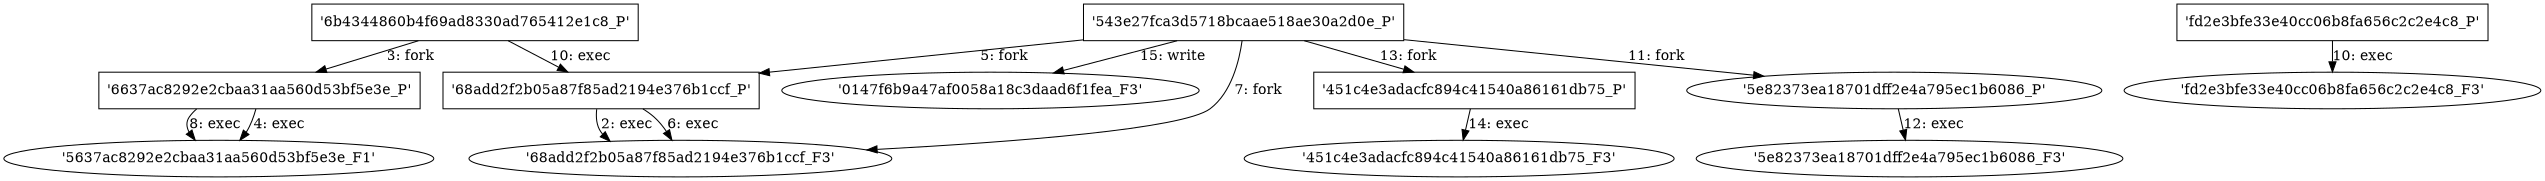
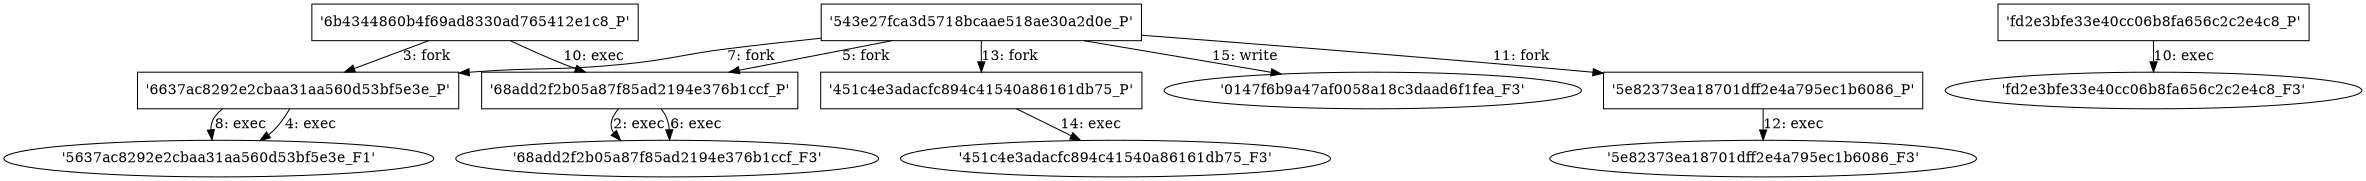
node "'5e82373ea18701dff2e4a795ec1b6086_P'": shape ellipse -> box
edge "'543e27fca3d5718bcaae518ae30a2d0e_P'" -> "'68add2f2b05a87f85ad2194e376b1ccf_F3'": now "'543e27fca3d5718bcaae518ae30a2d0e_P'" -> "'6637ac8292e2cbaa31aa560d53bf5e3e_P'"
